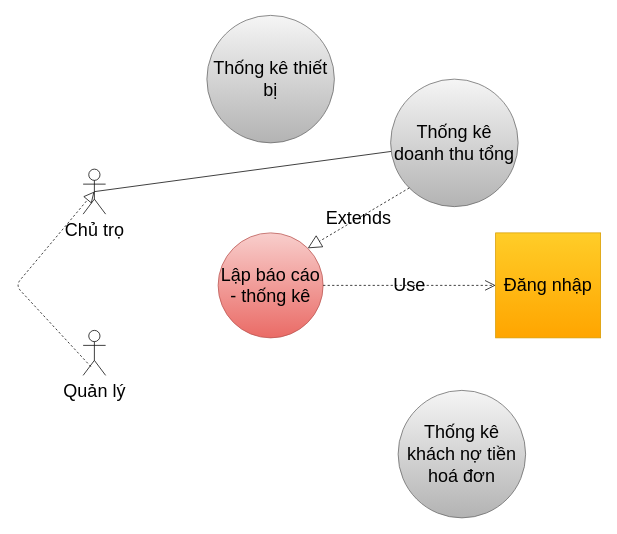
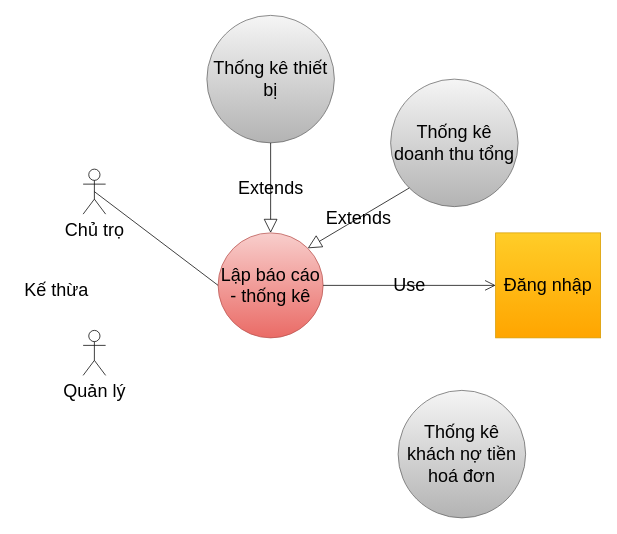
edge "Thống kê doanh thu tổng" -- "Chủ trọ": now "Lập báo cáo - thống kê" -- "Chủ trọ"
edge "Thống kê thiết bị" -> "Lập báo cáo - thống kê": added, label "Extends"
edge "Thống kê doanh thu tổng" -> "Lập báo cáo - thống kê": style dashed -> solid
edge "Quản lý" -> "Chủ trọ": removed
node "Kế thừa": added
edge "Lập báo cáo - thống kê" -> "Đăng nhập": style dashed -> solid
